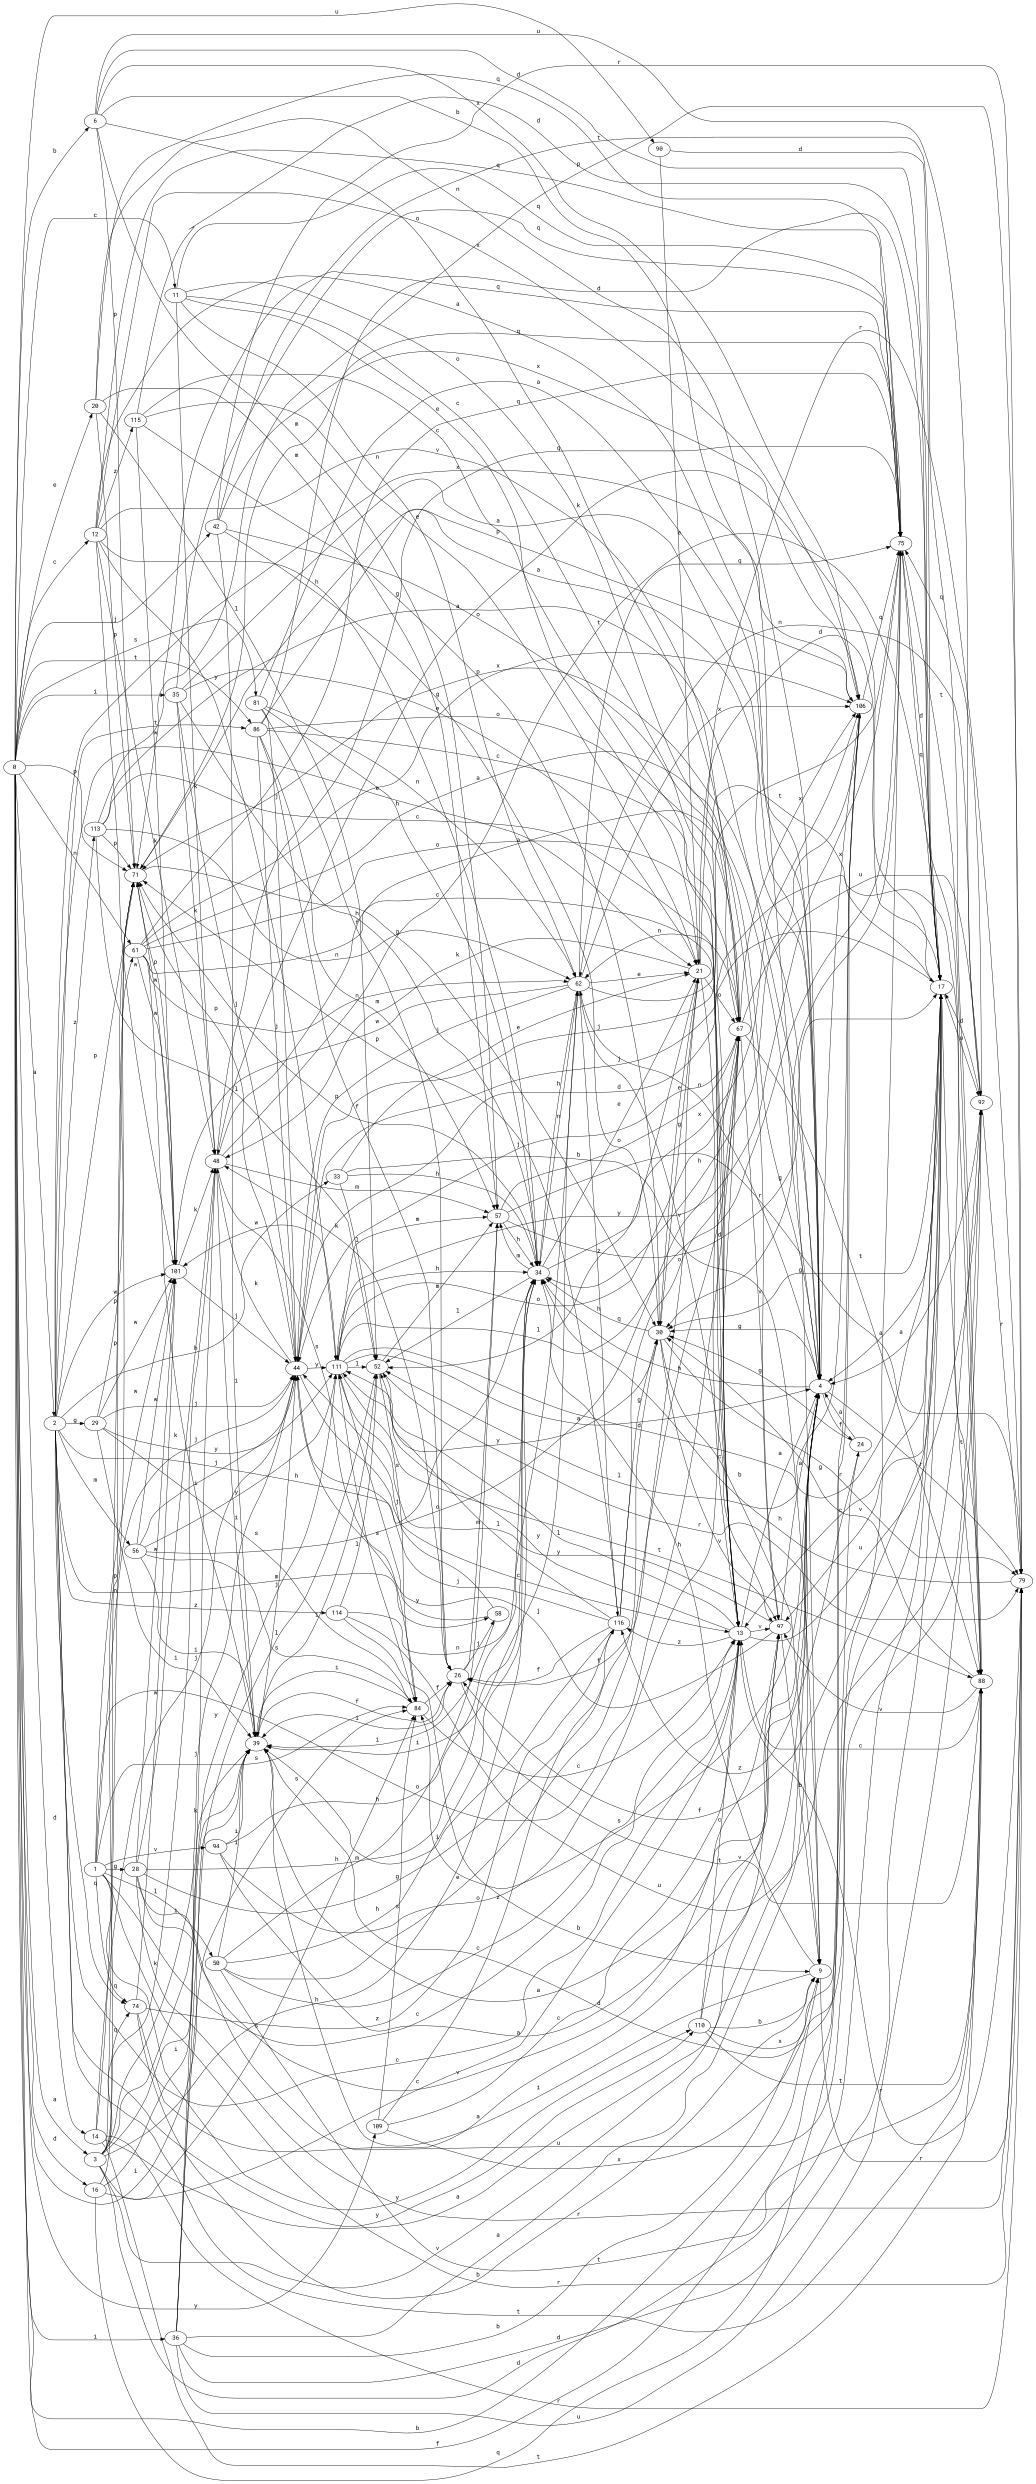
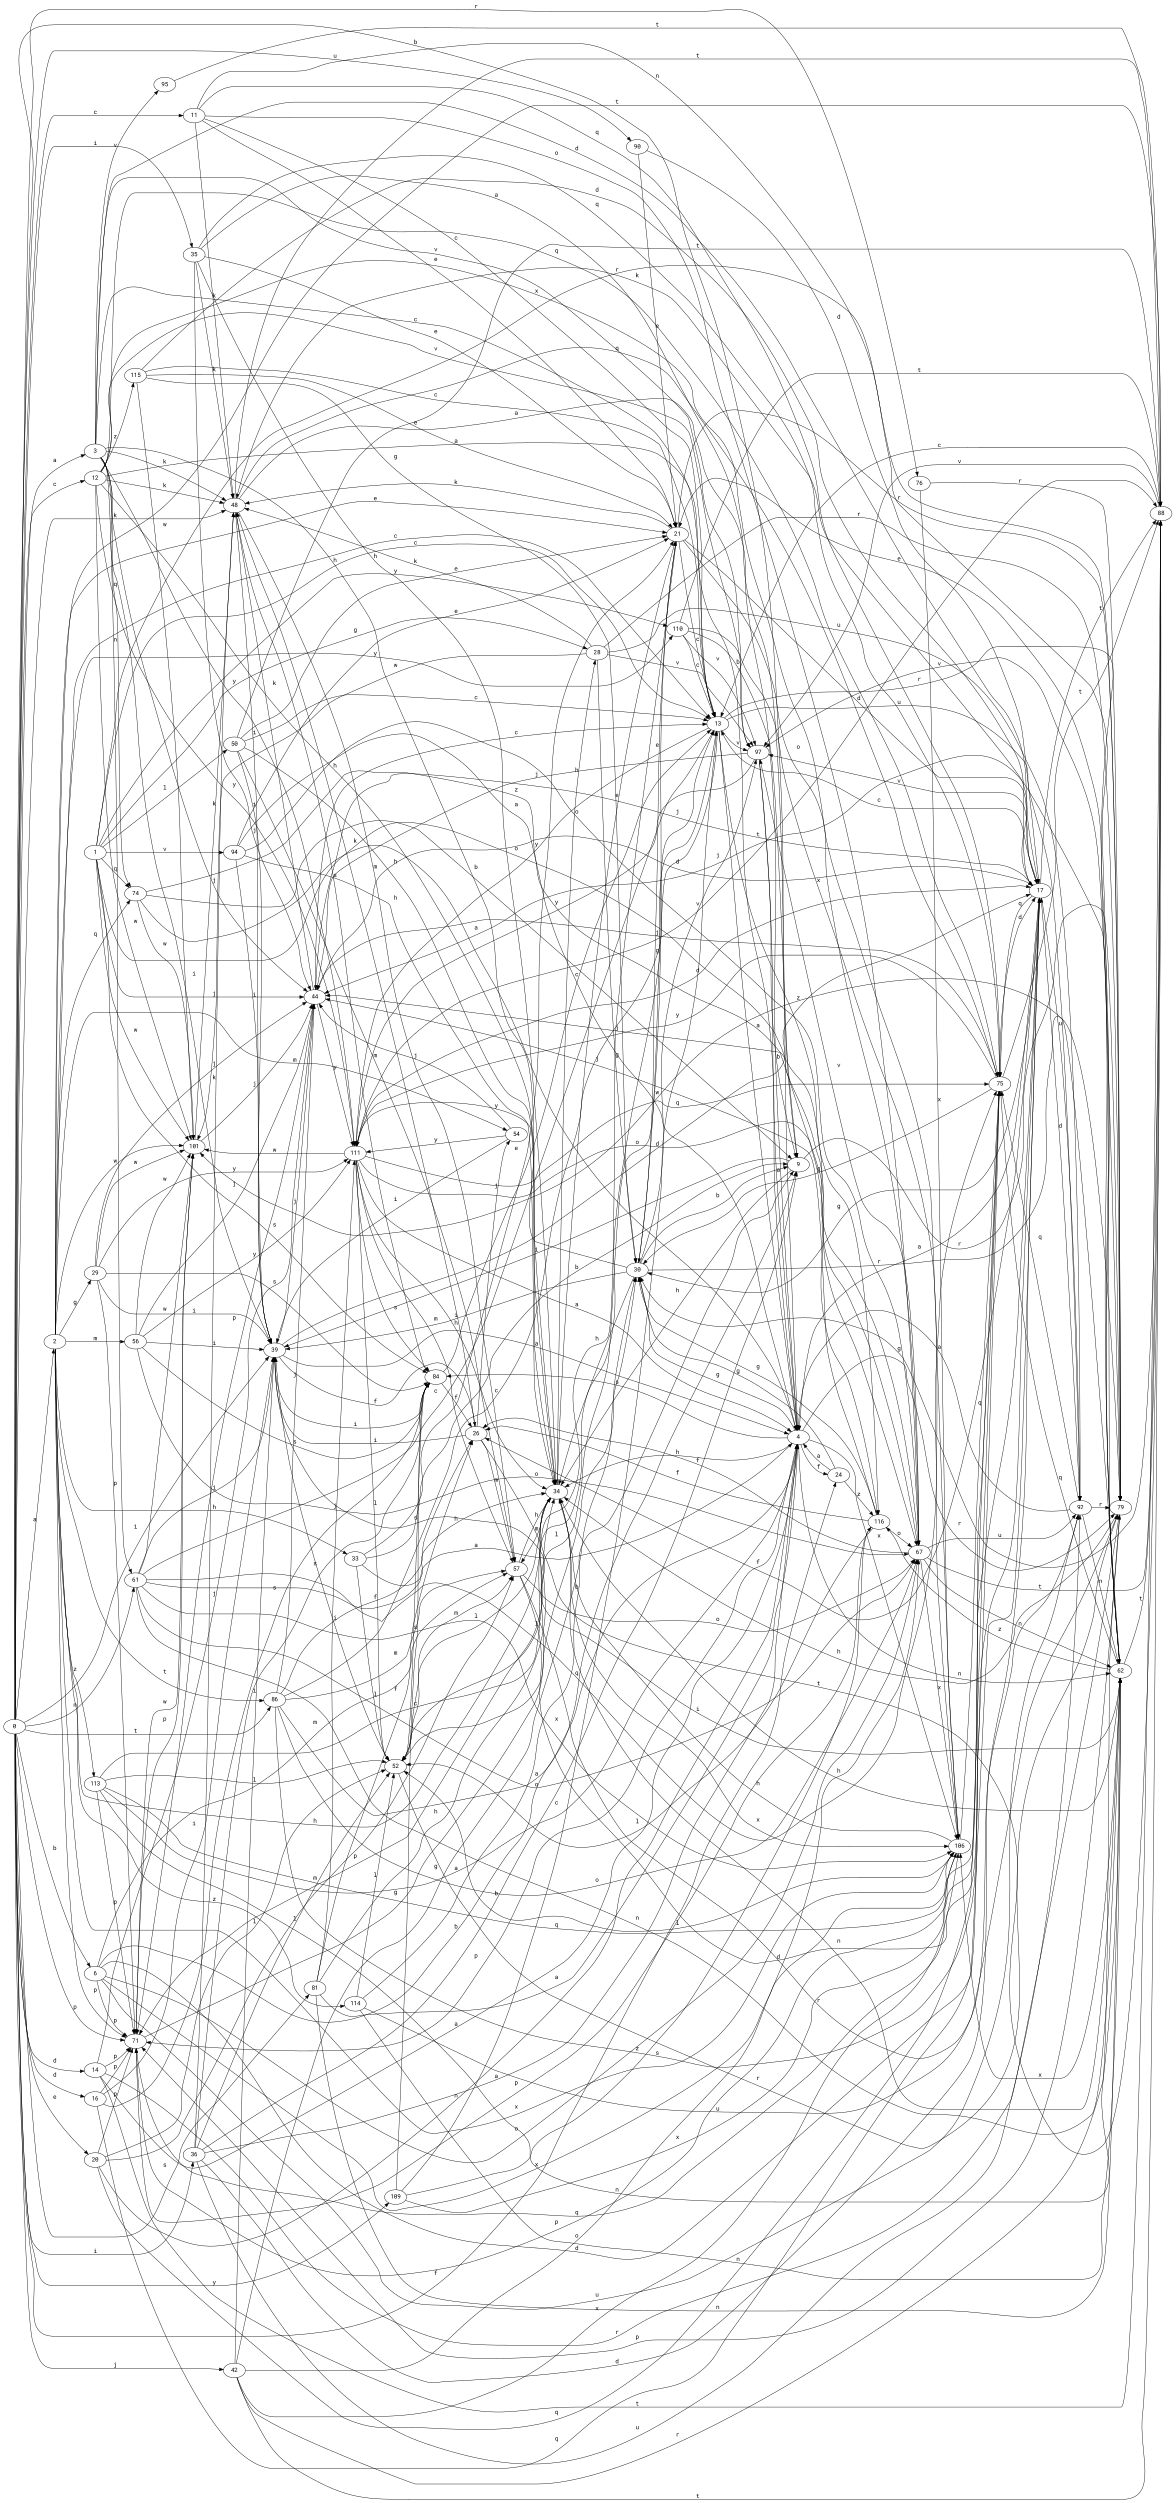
node "95": added
edge "86" -> "17": label "d" -> "s"
node "76": added
edge "94" -> "21": added, label "e"
edge "81" -> "44": now "81" -> "111"
edge "0" -> "48": added, label "k"
node "58": label "58" -> "54"
edge "28" -> "34": reversed
edge "116" -> "39": now "30" -> "39"
